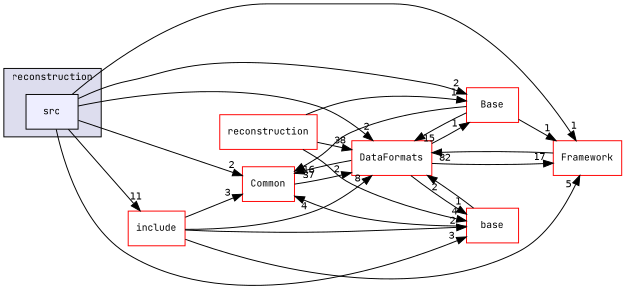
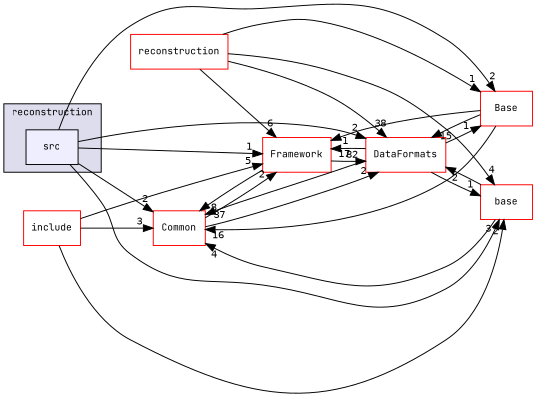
edge "reconstruction" -> "Framework": added
edge "src" -> "include": removed
edge "Framework" -> "Common": added
edge "Common" -> "Framework": added
edge "include" -> "DataFormats": removed
